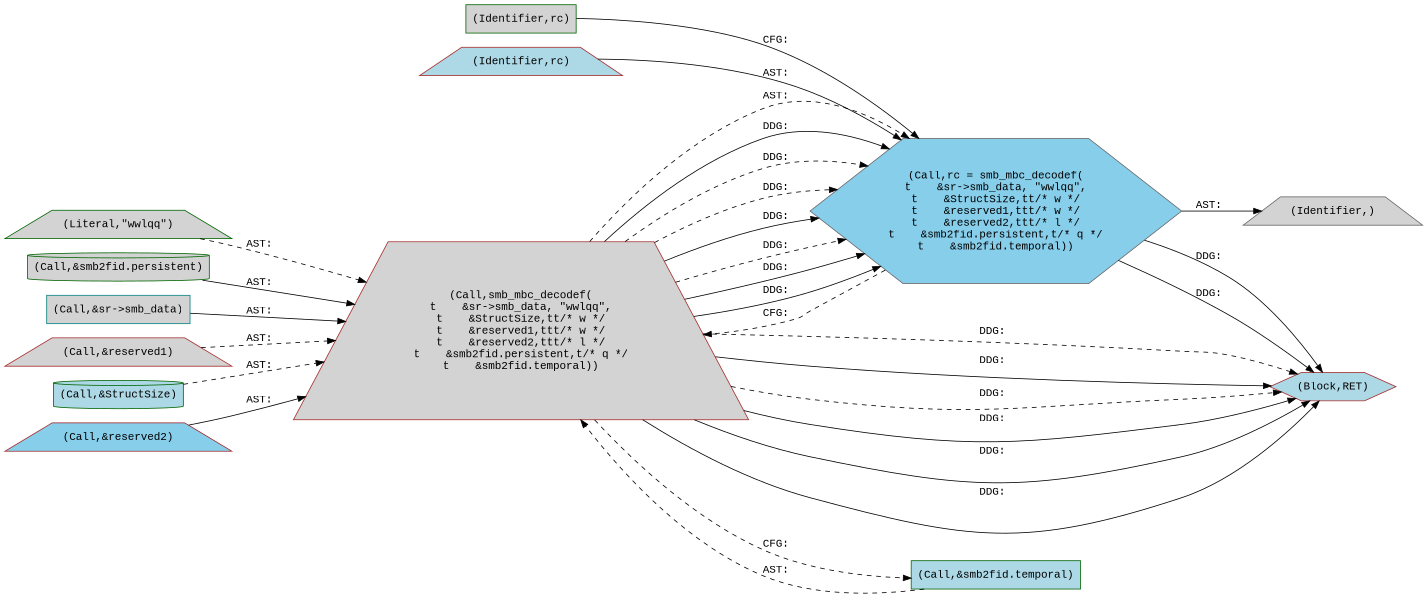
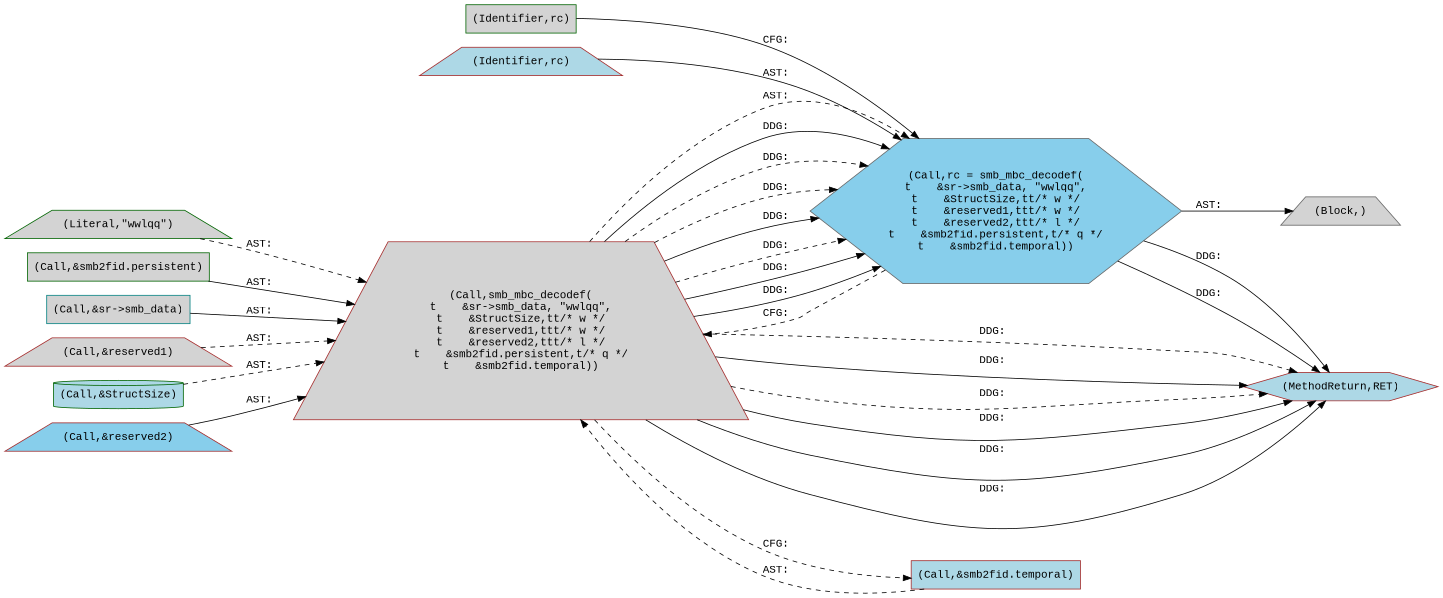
node "(Identifier,)": label "(Identifier,)" -> "(Block,)"
node "(Call,&smb2fid.persistent)": shape cylinder -> box
node "(Block,RET)": label "(Block,RET)" -> "(MethodReturn,RET)"
node "(Call,&smb2fid.temporal)": color darkgreen -> brown
